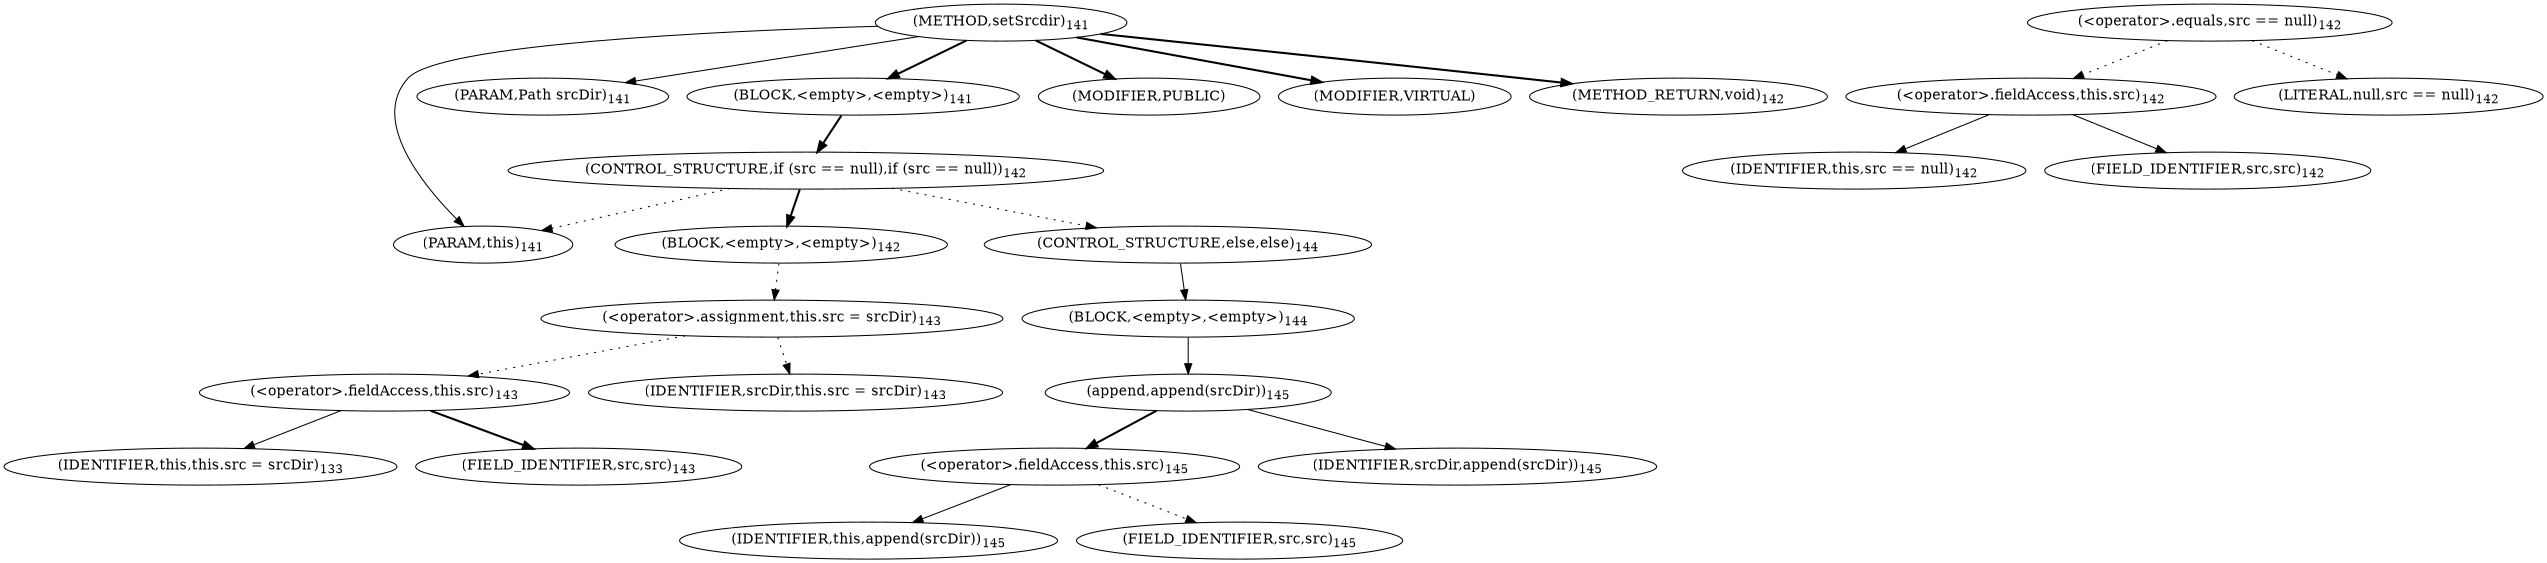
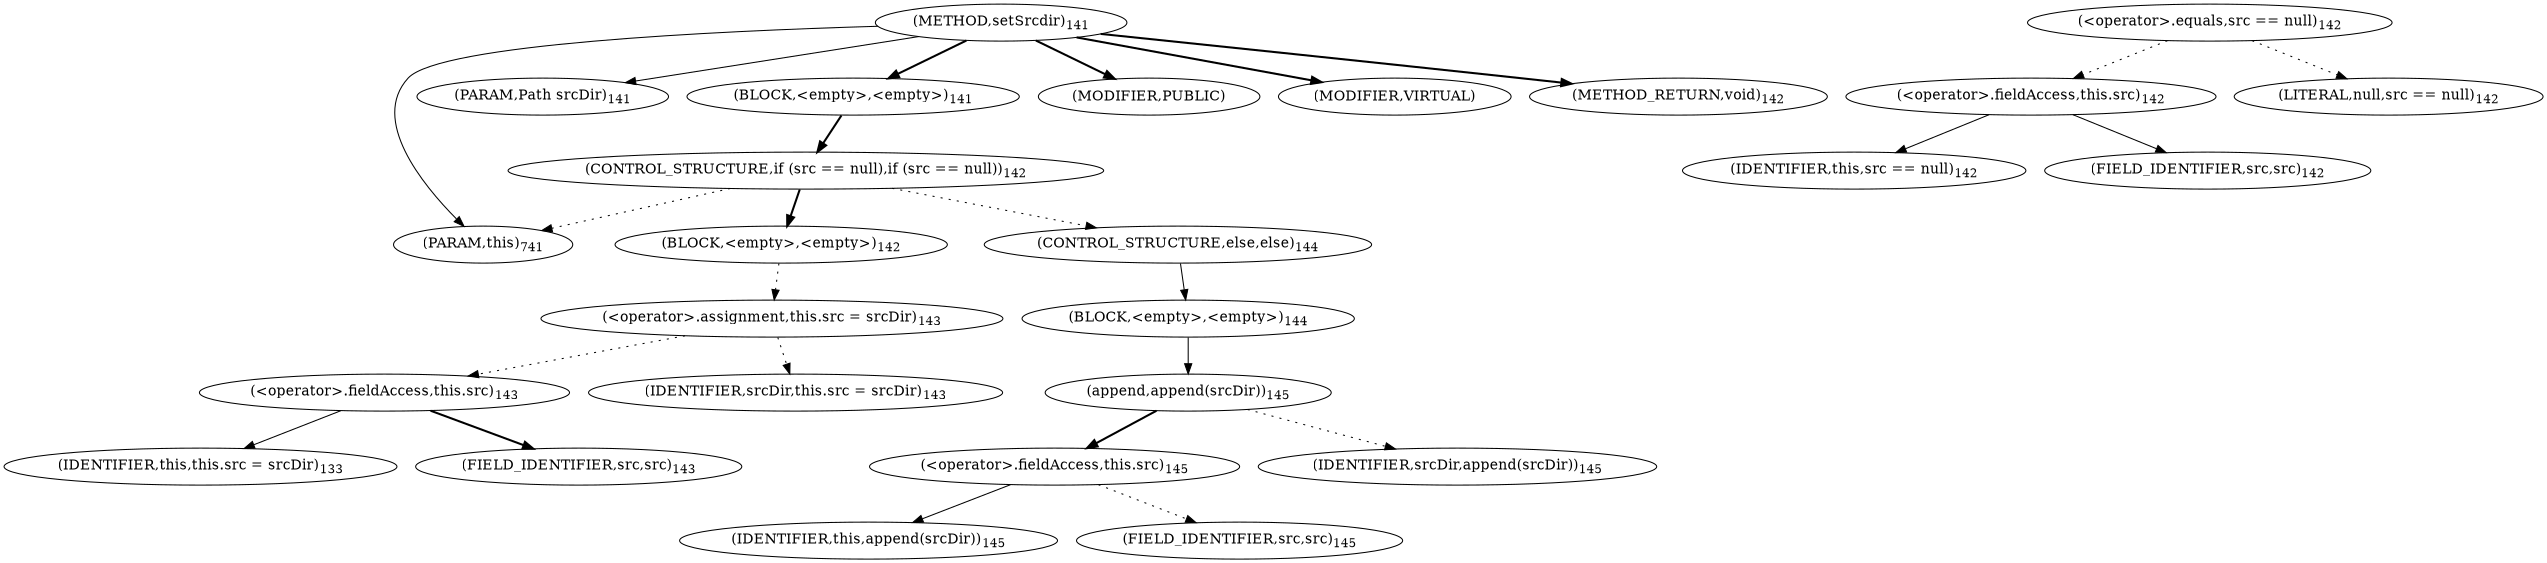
node "(PARAM,this)": text "141" -> "741"
edge "(append,append(srcDir))" -> "(IDENTIFIER,srcDir,append(srcDir))": style solid -> dotted
